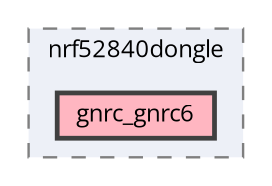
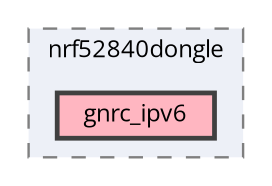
node "gnrc_gnrc6": label "gnrc_gnrc6" -> "gnrc_ipv6"
